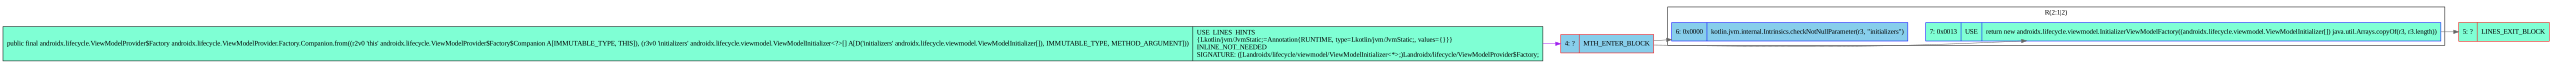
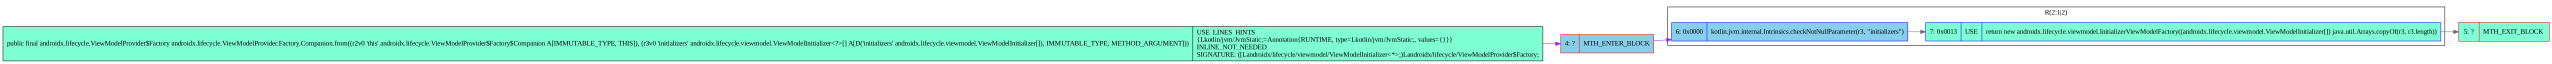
node "5: ?": text "LINES_EXIT_BLOCK" -> "MTH_EXIT_BLOCK"
edge "4: ?" -> "6: 0x0000": color gray40 -> purple
edge "4: ?" -> "7: 0x0013": now "6: 0x0000" -> "7: 0x0013"
